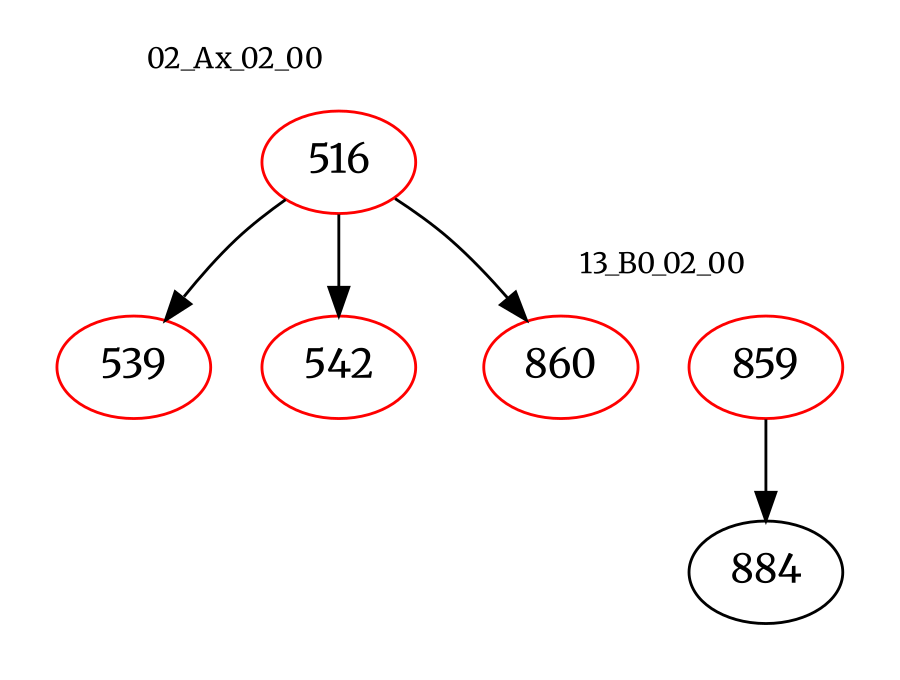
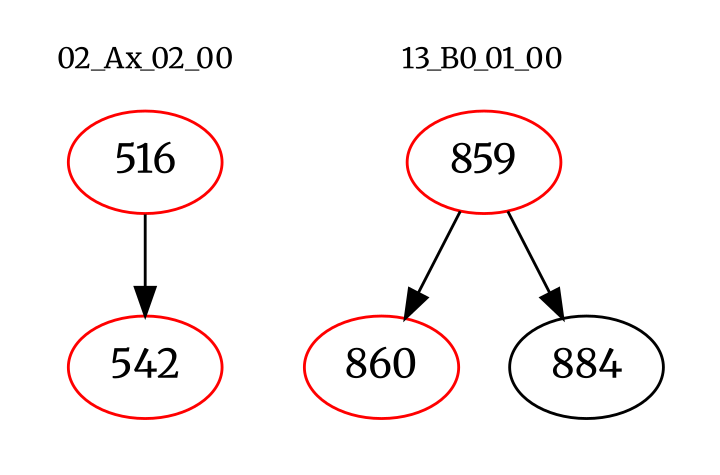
cluster "13_B0_02_00": label "13_B0_02_00" -> "13_B0_01_00"
edge "516" -> "860": now "859" -> "860"
node "539": removed
